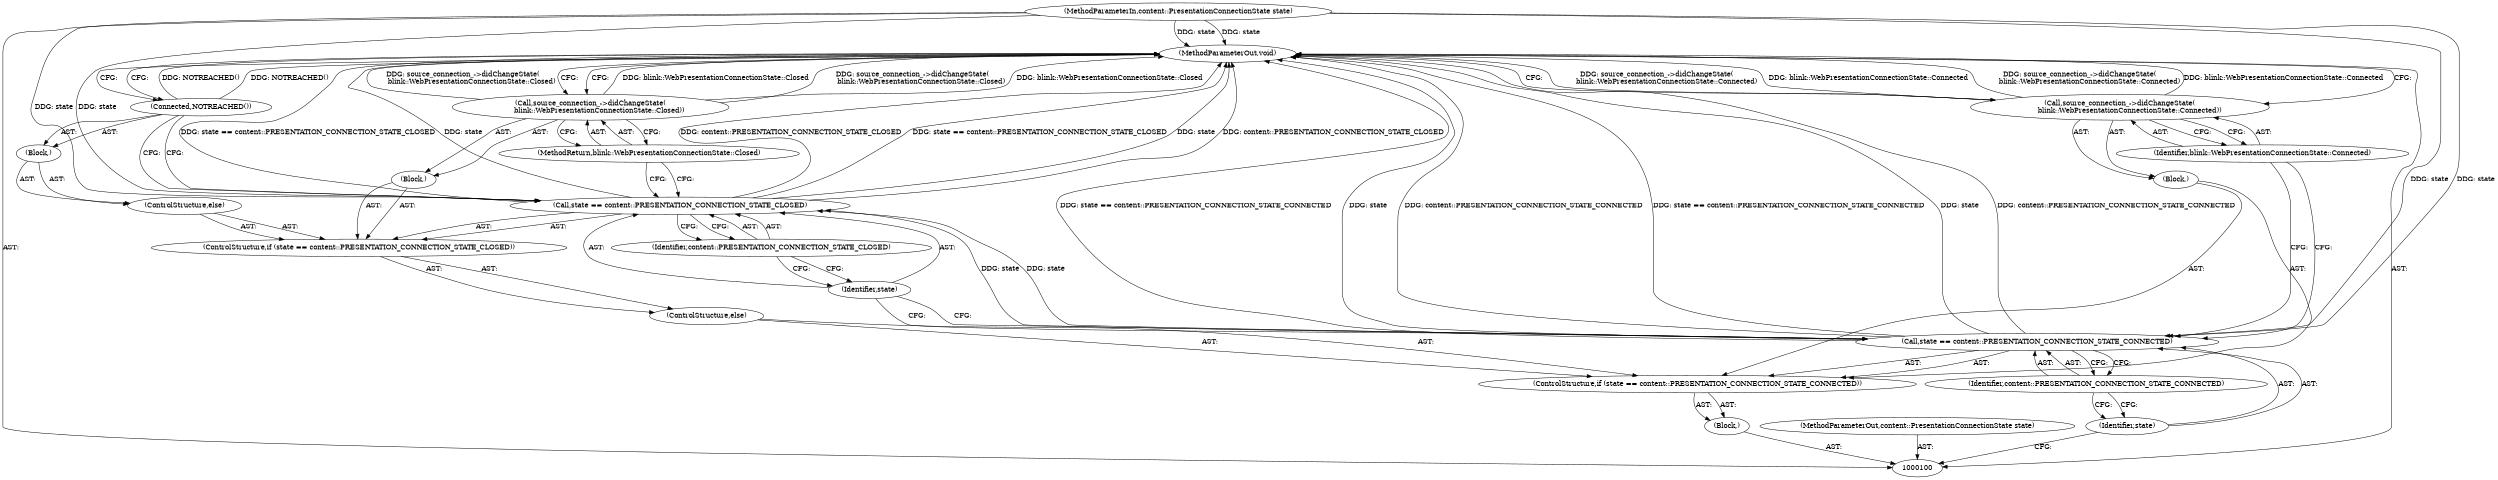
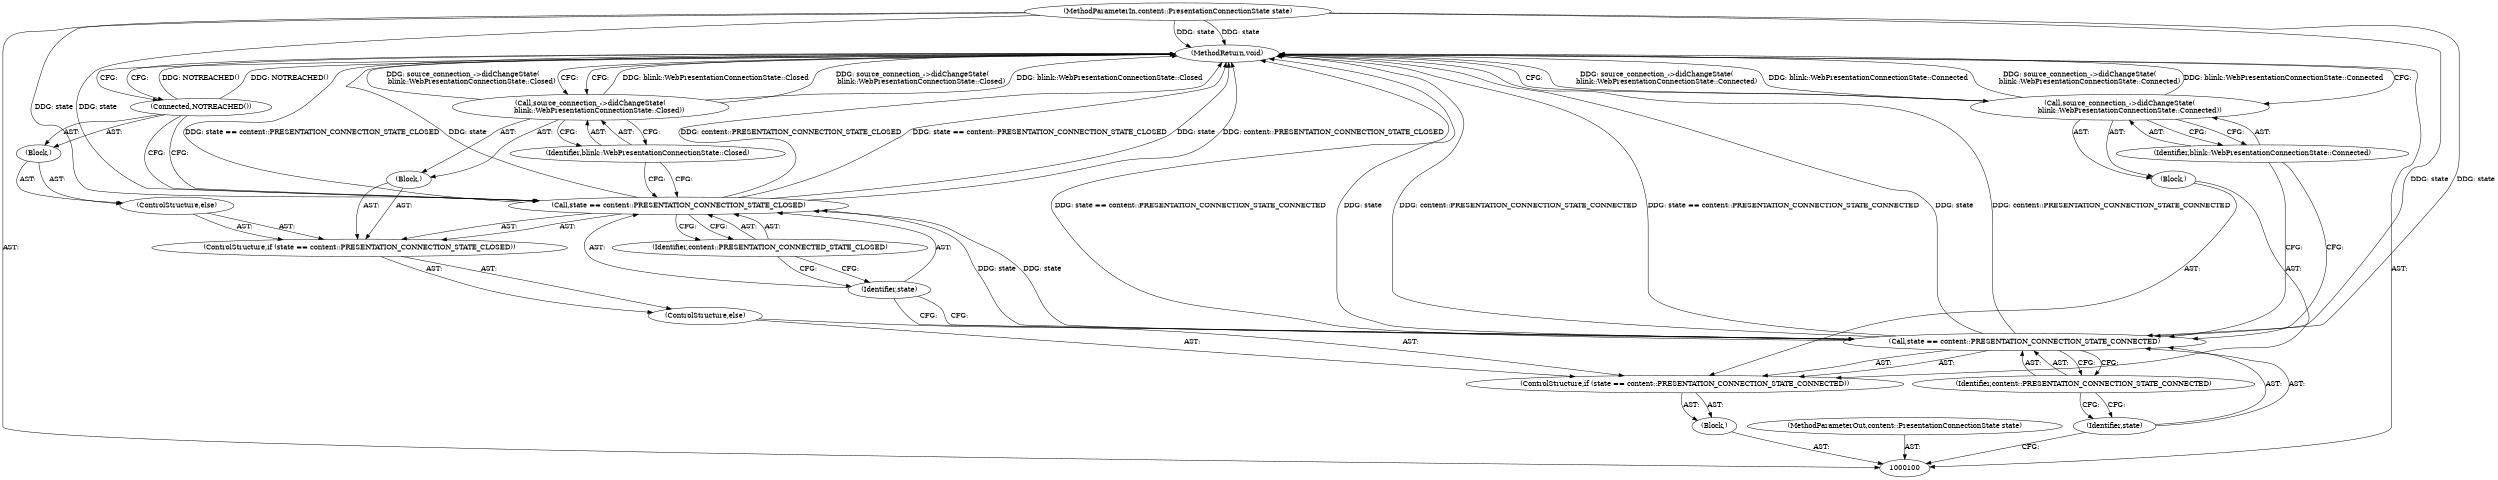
node "(MethodParameterOut,void)": label "(MethodParameterOut,void)" -> "(MethodReturn,void)"
node "(MethodReturn,blink::WebPresentationConnectionState::Closed)": label "(MethodReturn,blink::WebPresentationConnectionState::Closed)" -> "(Identifier,blink::WebPresentationConnectionState::Closed)"
node "(Identifier,content::PRESENTATION_CONNECTION_STATE_CLOSED)": label "(Identifier,content::PRESENTATION_CONNECTION_STATE_CLOSED)" -> "(Identifier,content::PRESENTATION_CONNECTED_STATE_CLOSED)"
